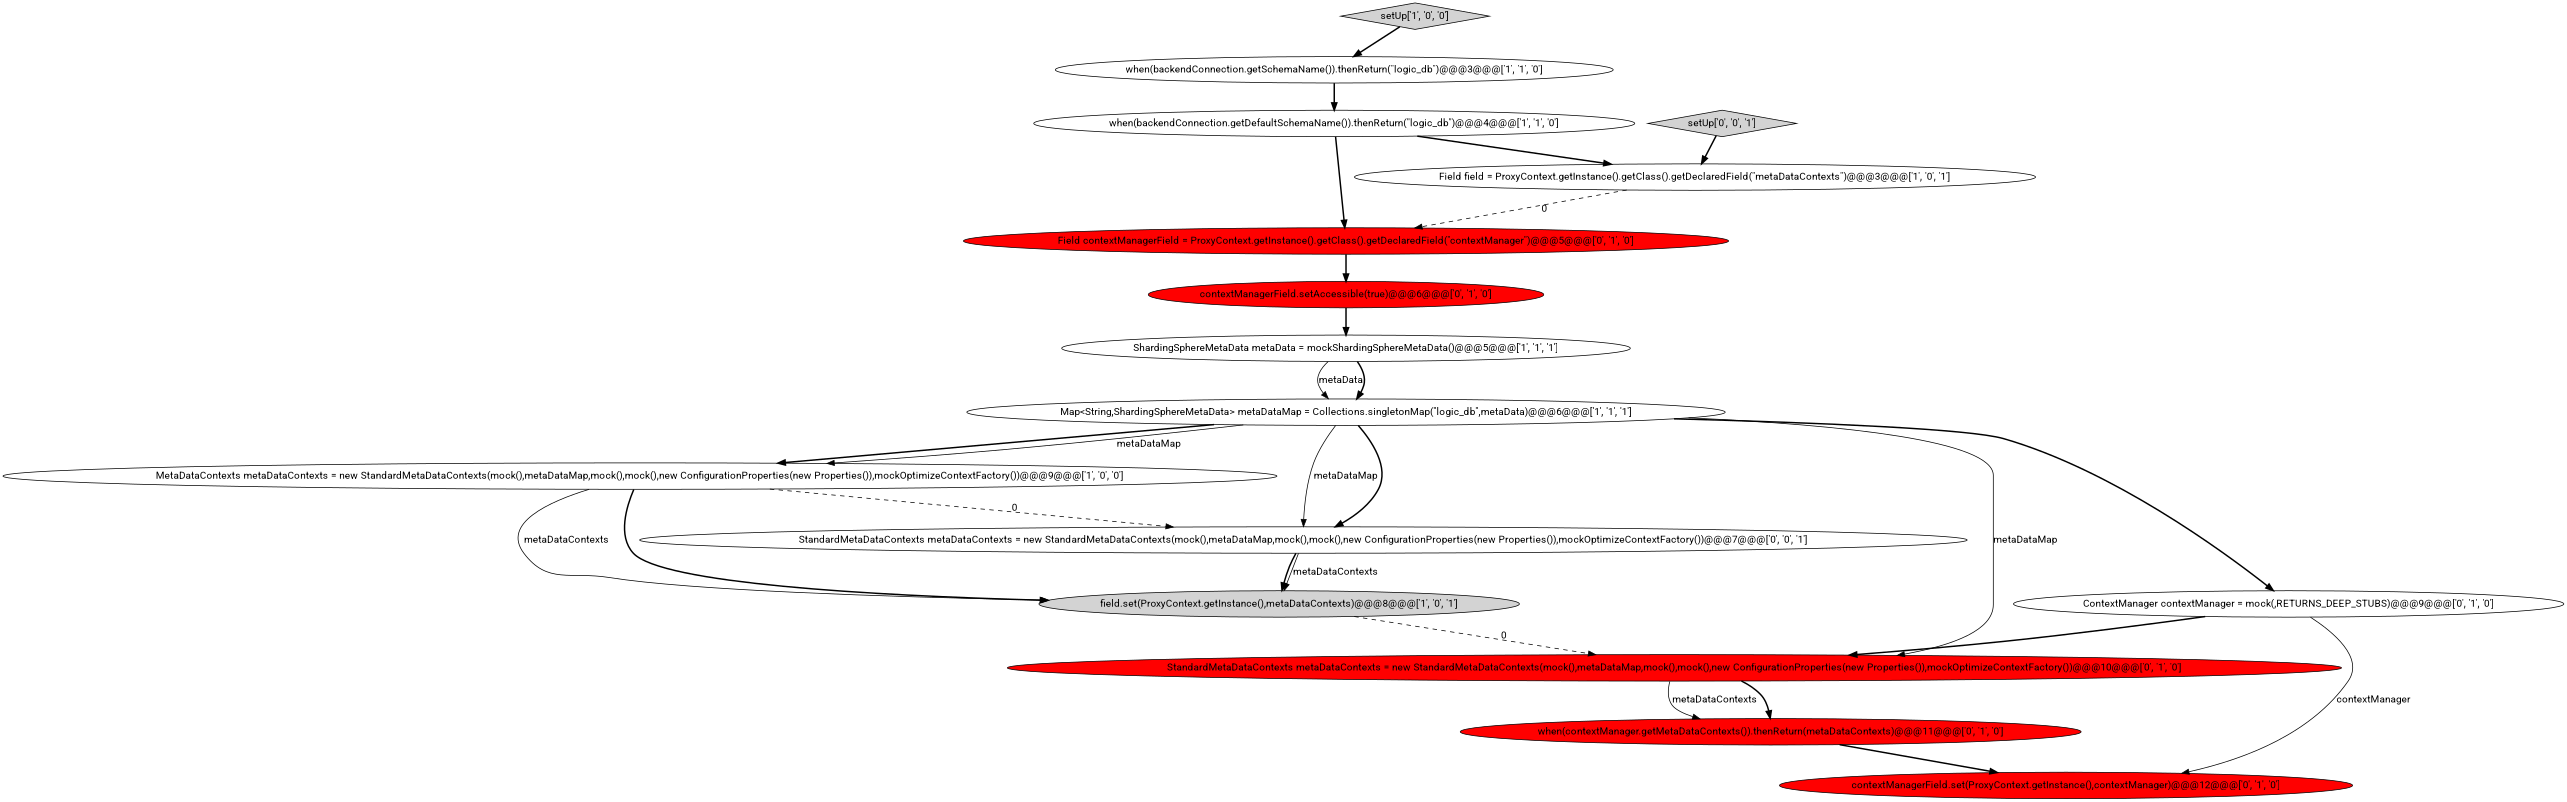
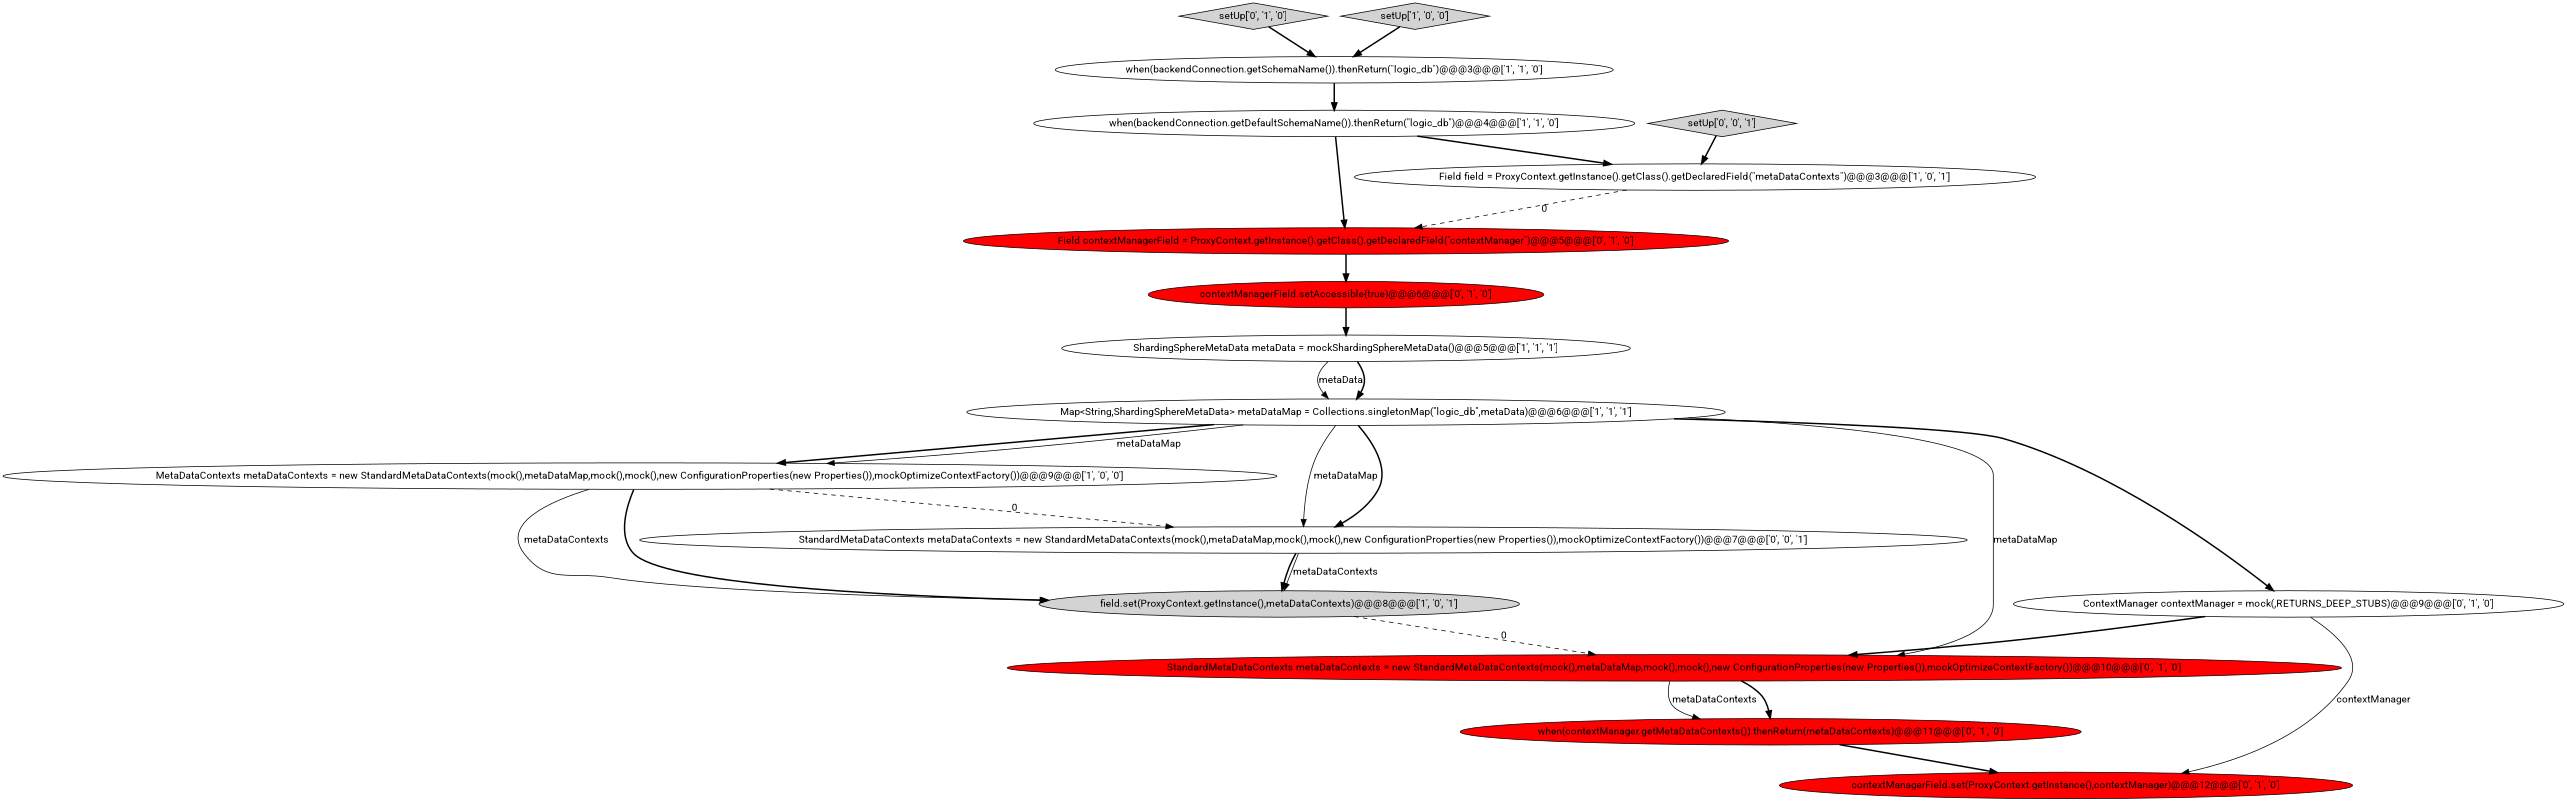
node "setUp['0', '1', '0']": added
